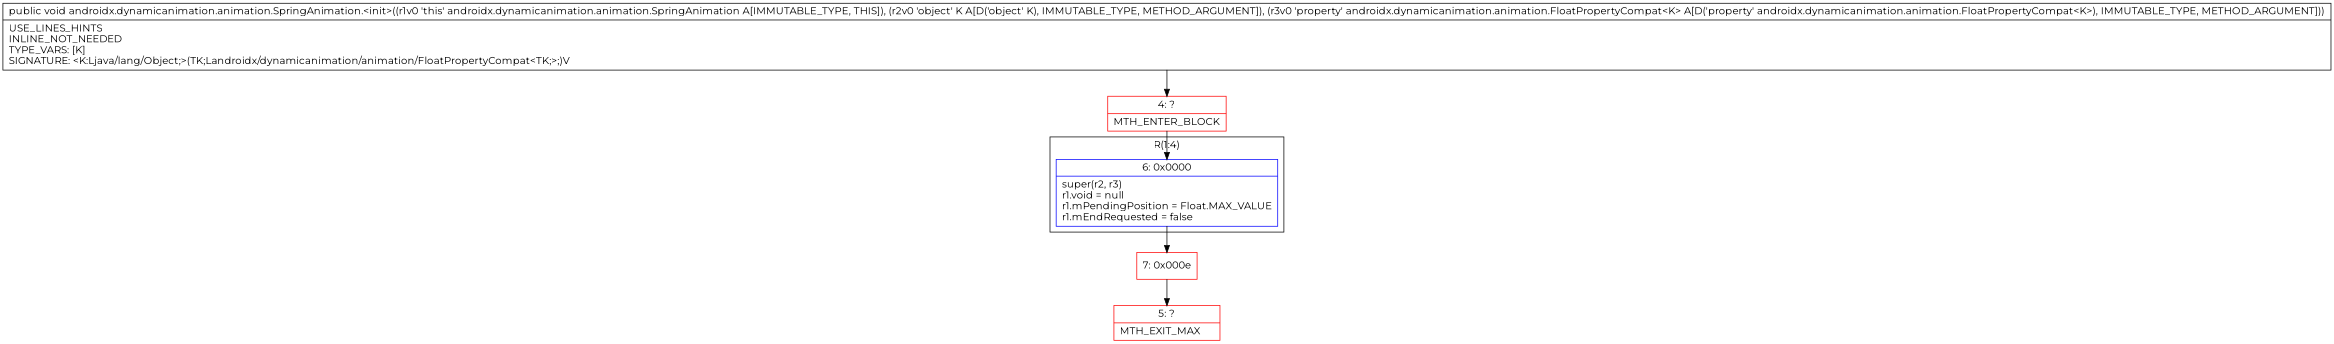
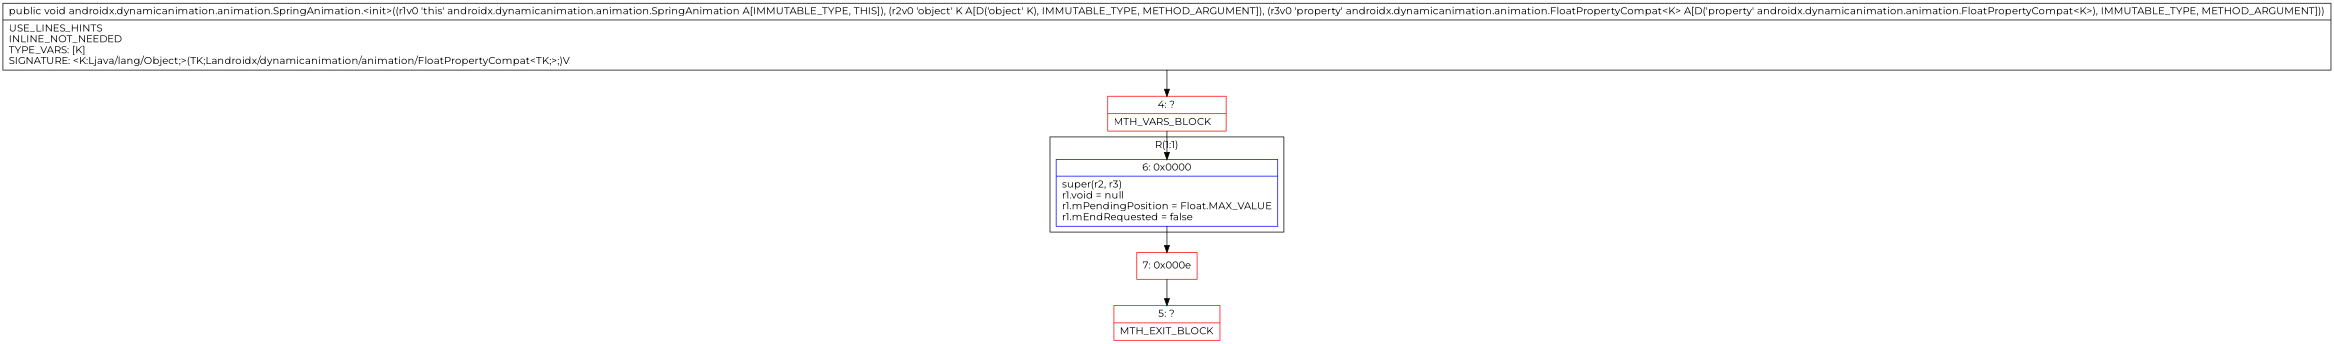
node "4: ?": text "MTH_ENTER_BLOCK" -> "MTH_VARS_BLOCK"
cluster "R(1:4)": label "R(1:4)" -> "R(1:1)"
node "5: ?": text "MTH_EXIT_MAX" -> "MTH_EXIT_BLOCK"
